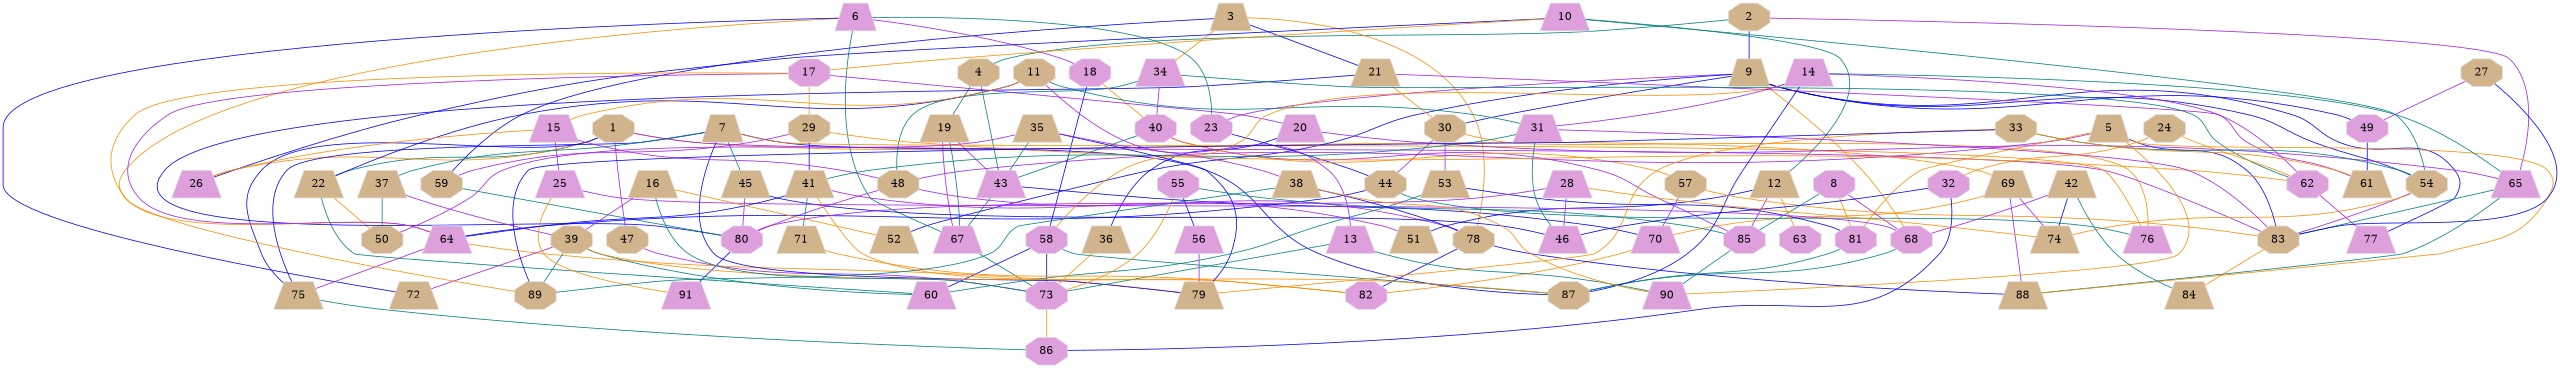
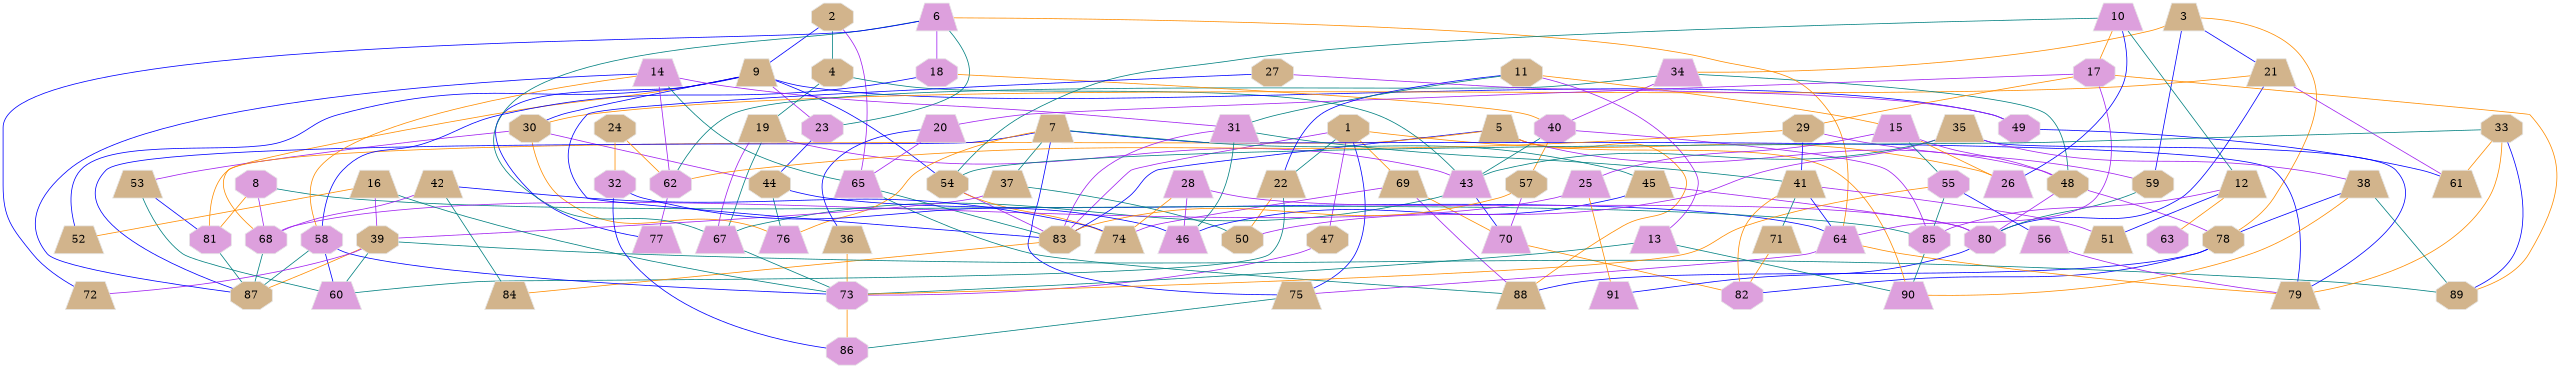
edge "15" -- "55": added
